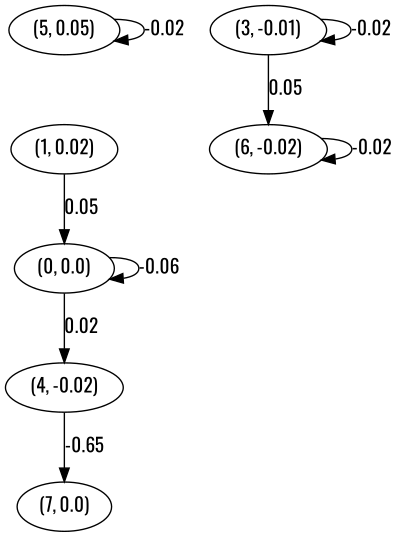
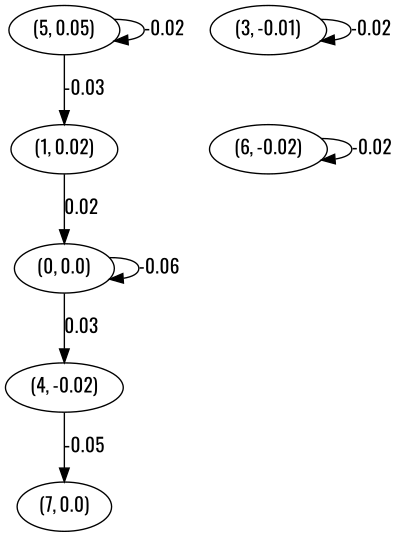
edge "(5, 0.05)" -> "(1, 0.02)": added, label "-0.03"
edge "(3, -0.01)" -> "(6, -0.02)": removed, label "0.05"
edge "(1, 0.02)" -> "(0, 0.0)": label "0.05" -> "0.02"
edge "(0, 0.0)" -> "(4, -0.02)": label "0.02" -> "0.03"
edge "(4, -0.02)" -> "(7, 0.0)": label "-0.65" -> "-0.05"
